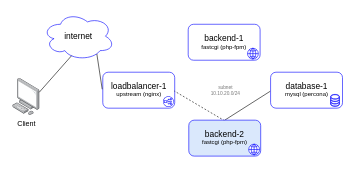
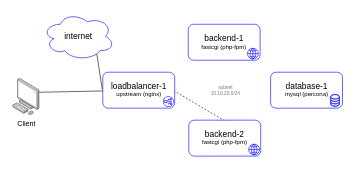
edge "internet" -- "Client": now "loadbalancer-1 upstream (nginx)" -- "Client"
edge "database-1 mysql (percona)" -- "backend-2 fastcgi (php-fpm)": removed
node "backend-2 fastcgi (php-fpm)": fillcolor #dae8fc -> #ffffff
